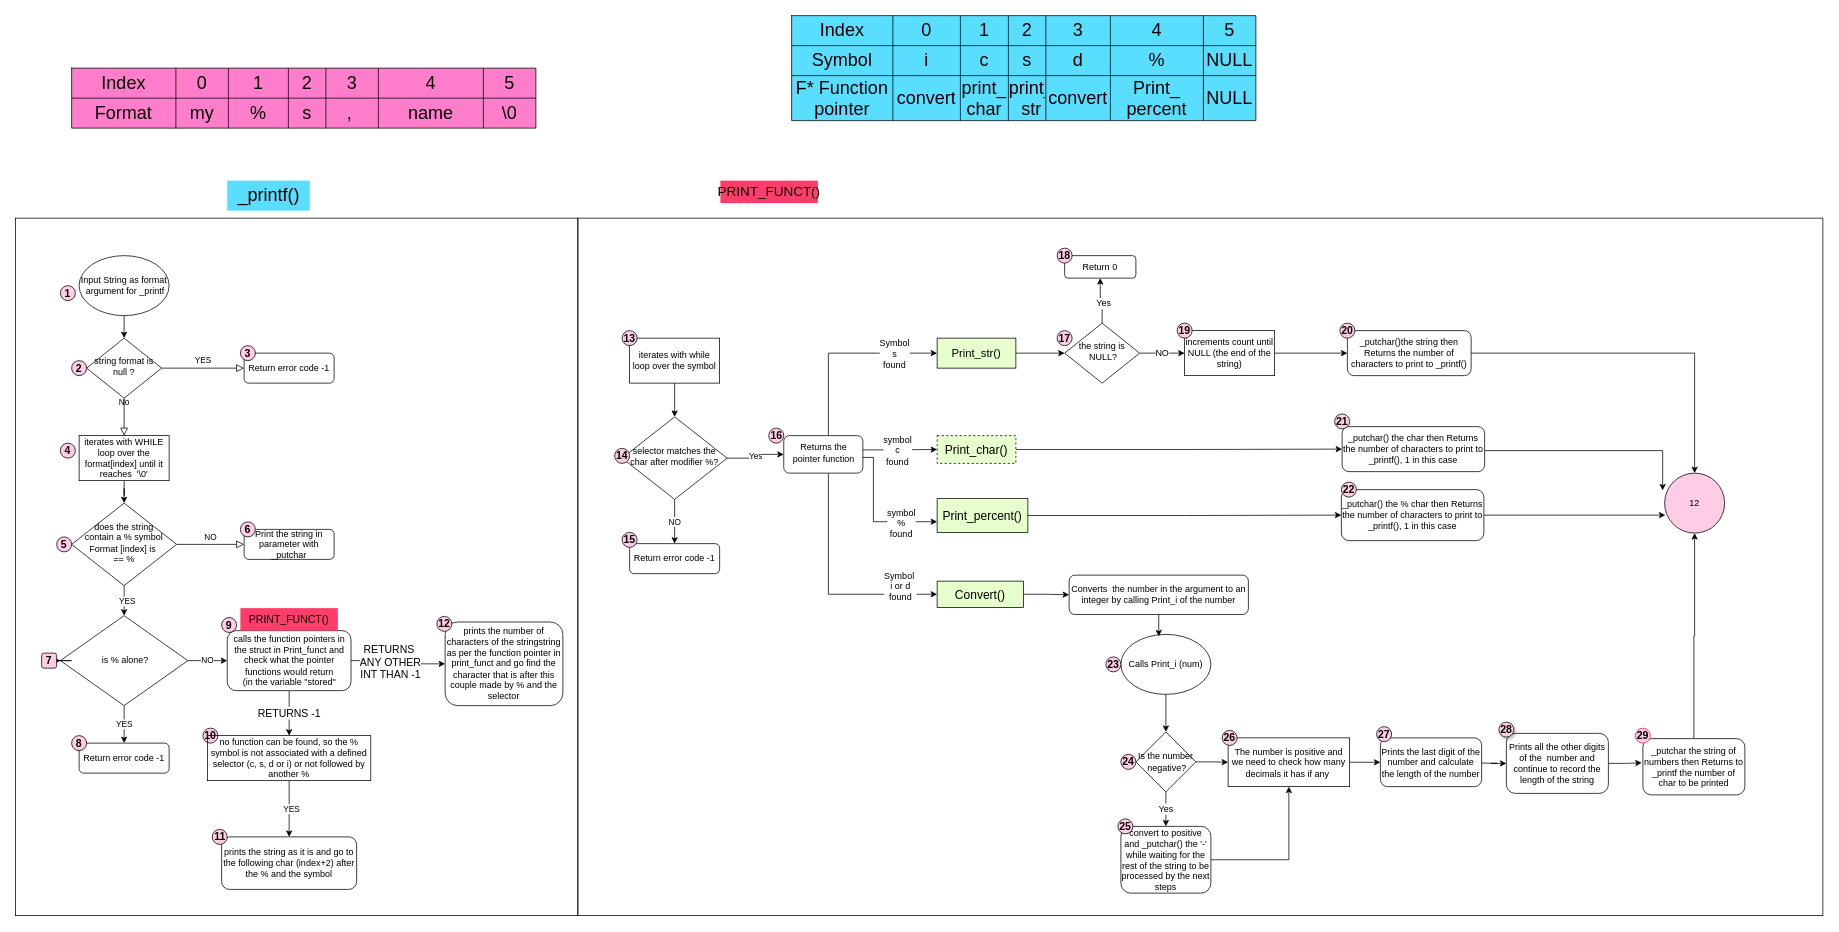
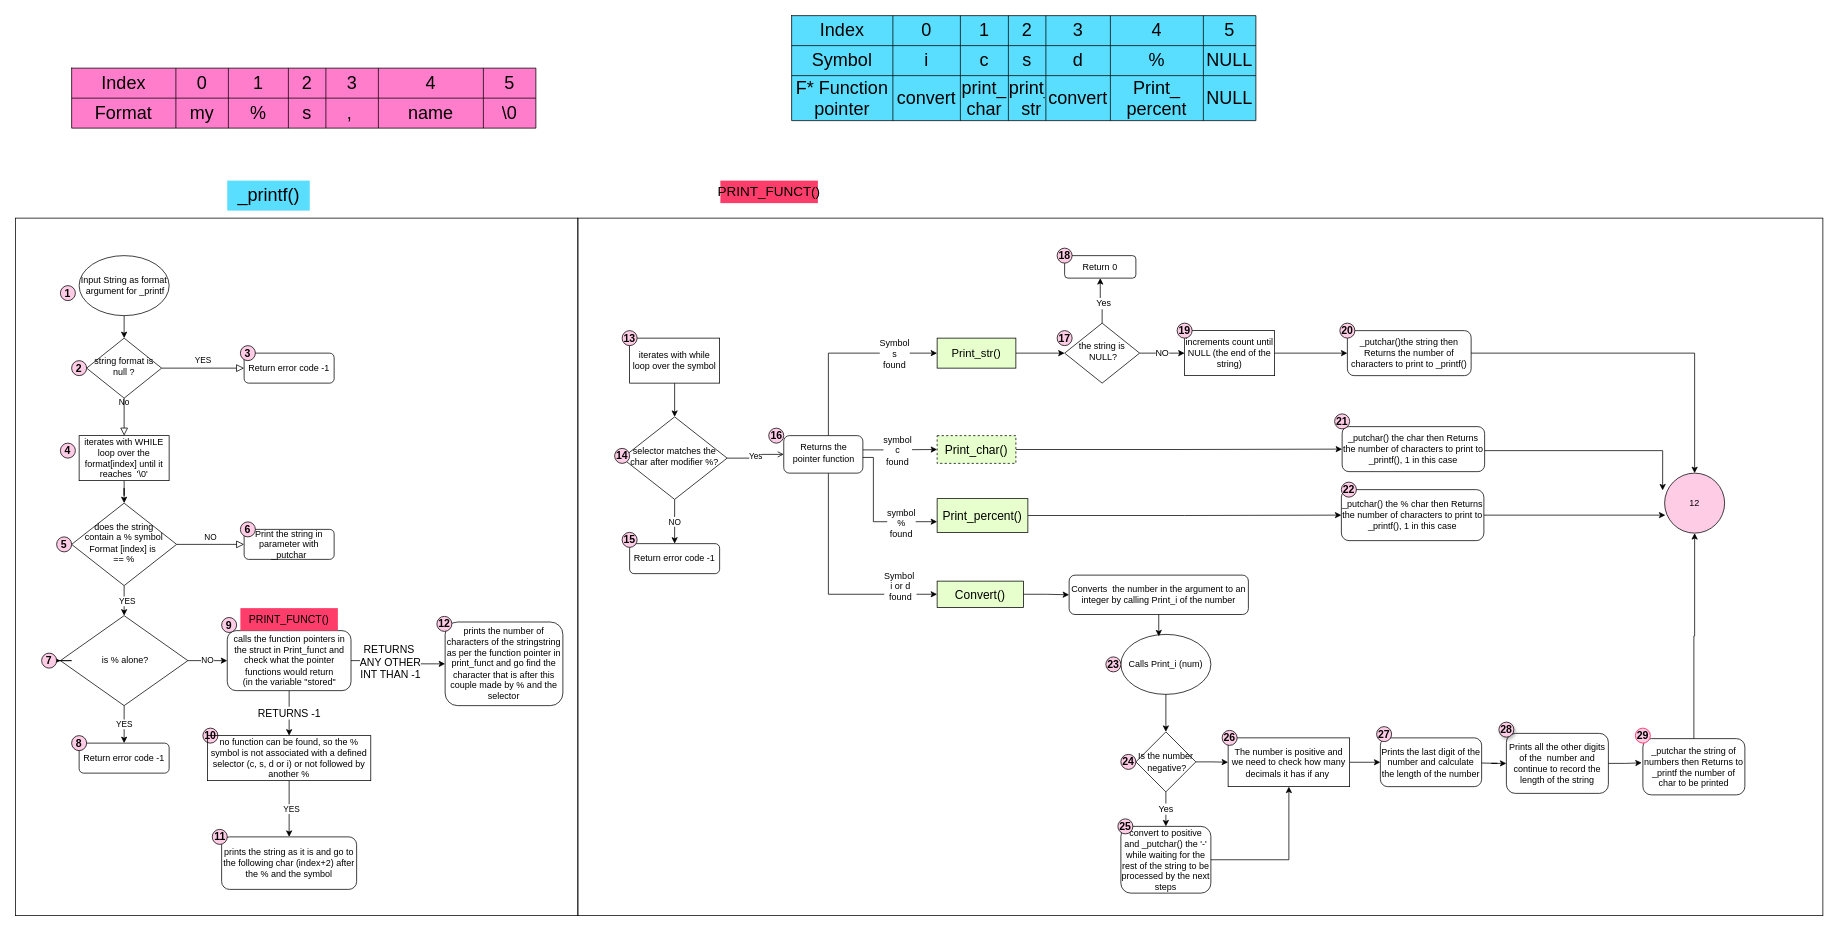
edge "selector matches the char after modifier %?" -> "Returns the pointer function": arrowhead classic -> open
node "7": shape rounded rectangle -> ellipse
